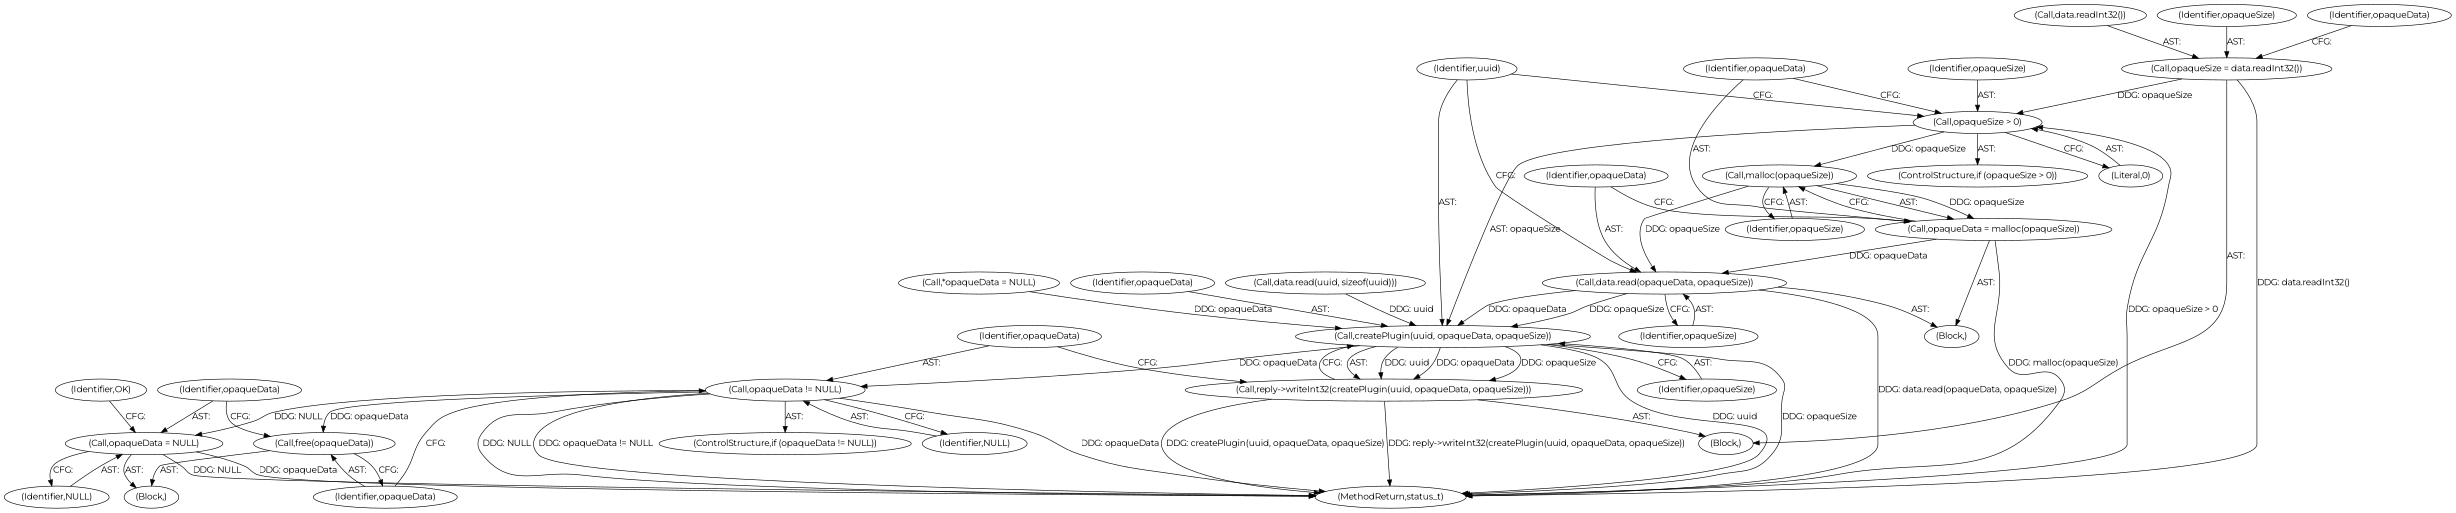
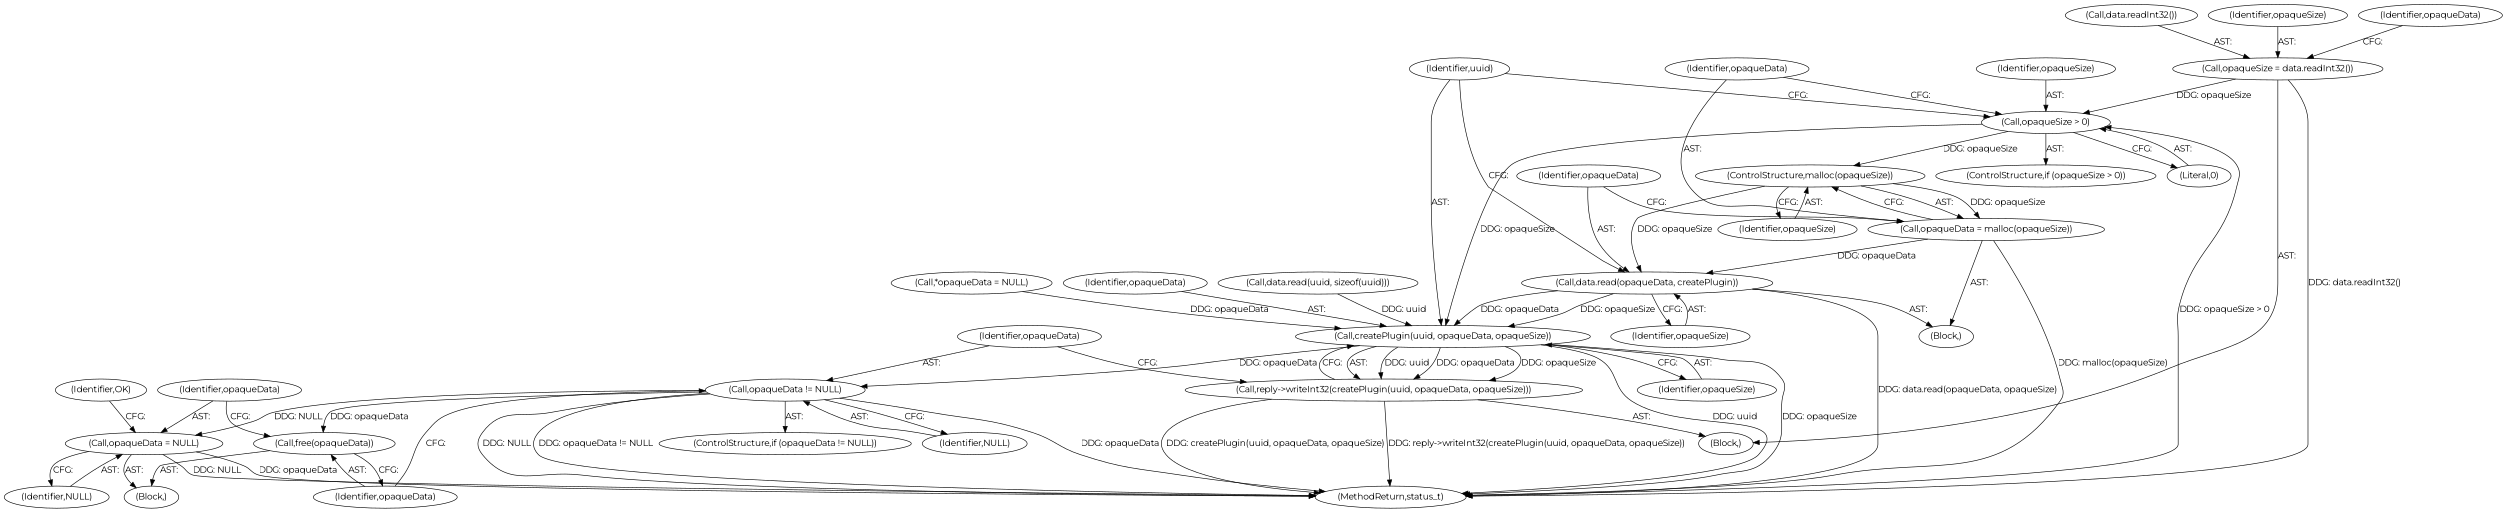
node "(Call,malloc(opaqueSize))": label "(Call,malloc(opaqueSize))" -> "(ControlStructure,malloc(opaqueSize))"
edge "(Call,opaqueSize > 0)" -> "(Call,createPlugin(uuid, opaqueData, opaqueSize))": label "AST: opaqueSize" -> "DDG: opaqueSize"
node "(Call,data.read(opaqueData, opaqueSize))": label "(Call,data.read(opaqueData, opaqueSize))" -> "(Call,data.read(opaqueData, createPlugin))"
